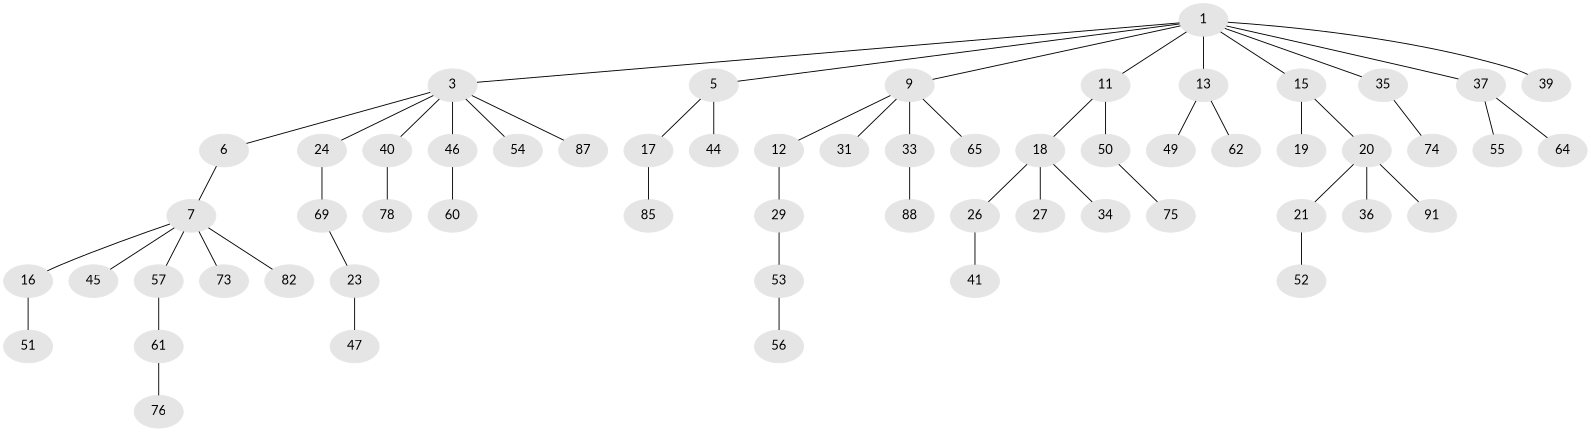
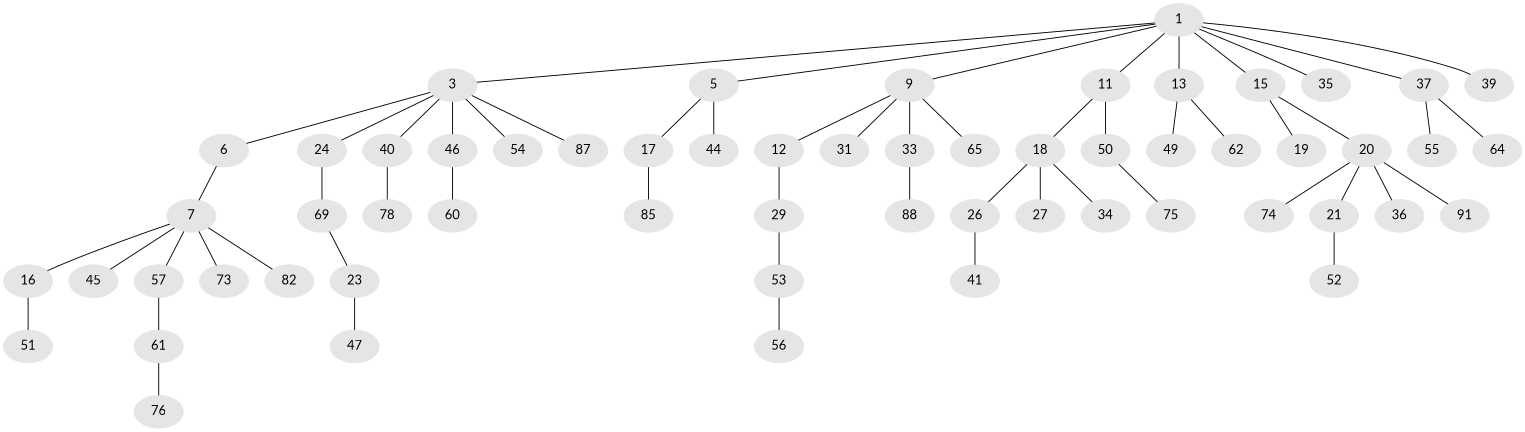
edge "35" -- "74": now "20" -- "74"
